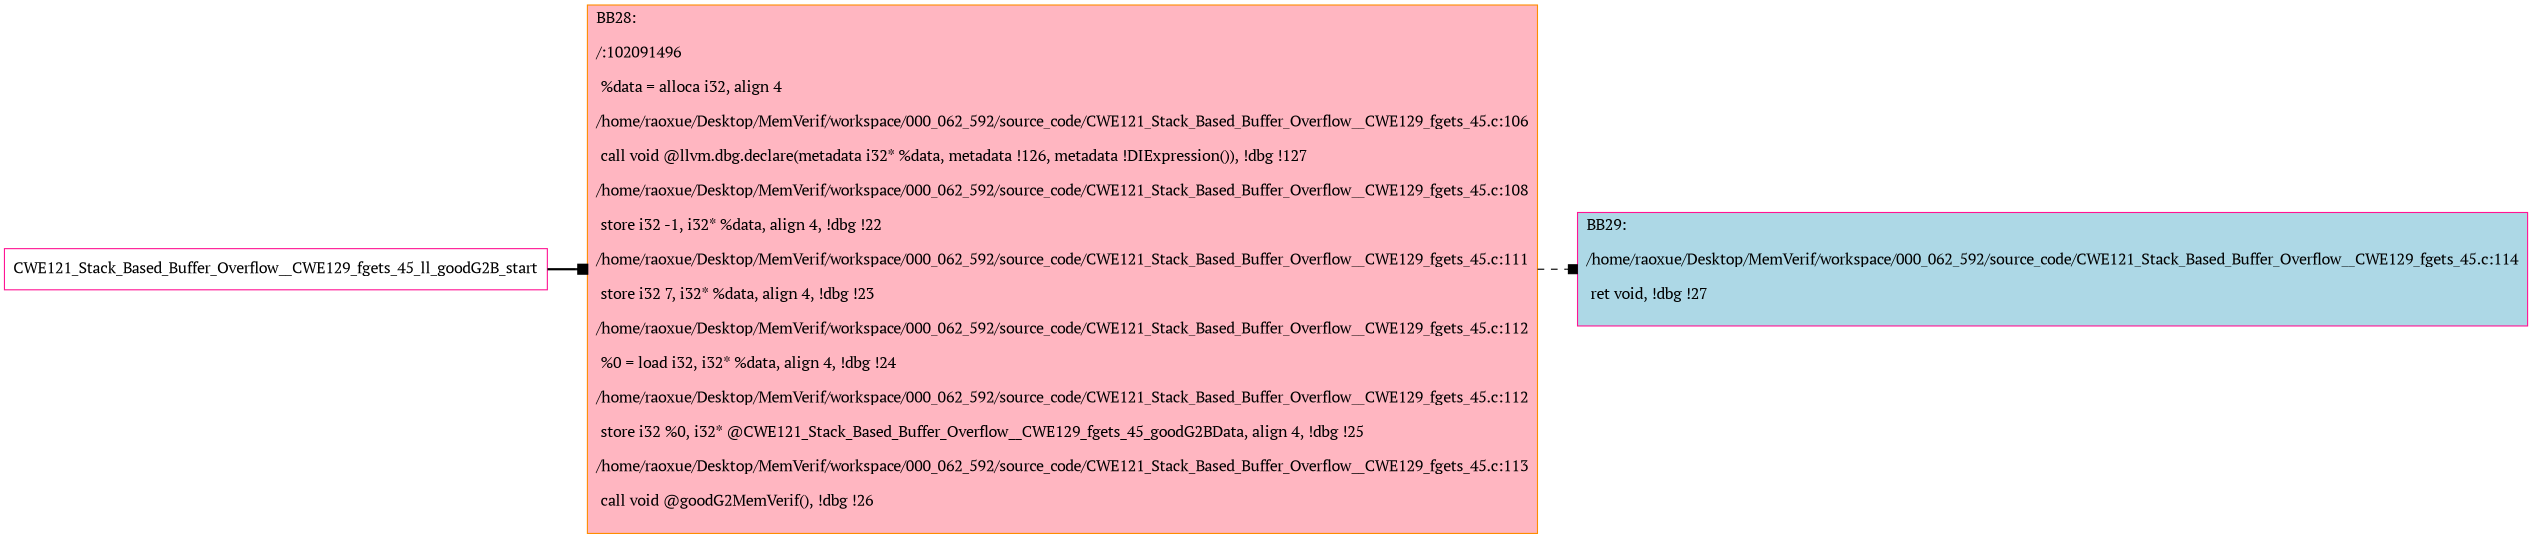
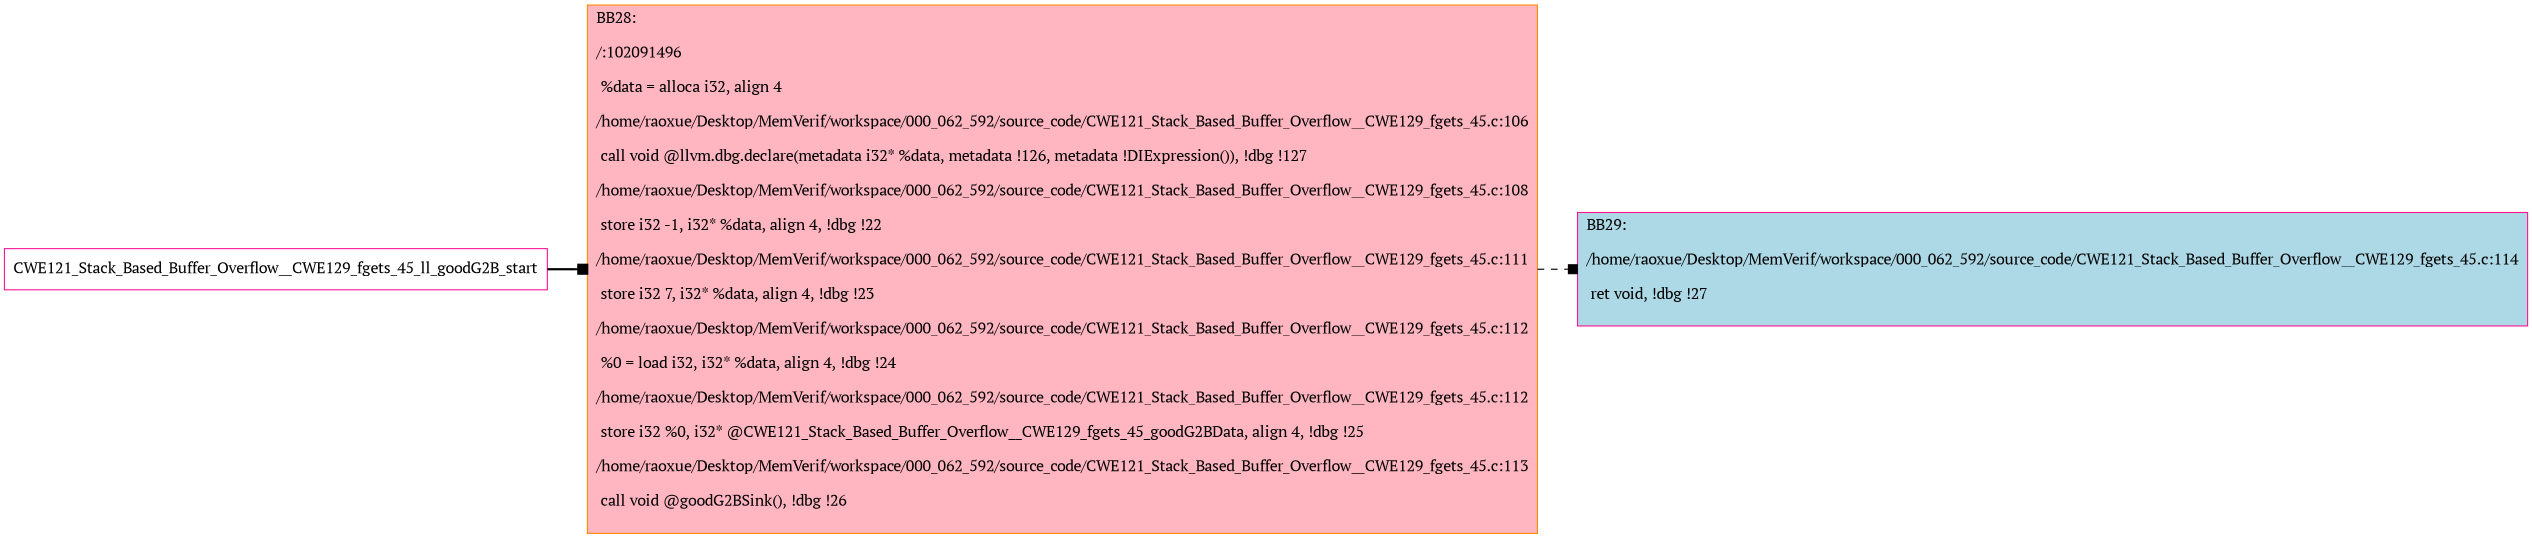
node "BB28:": text "call void @goodG2MemVerif(), !dbg !26" -> "call void @goodG2BSink(), !dbg !26"
